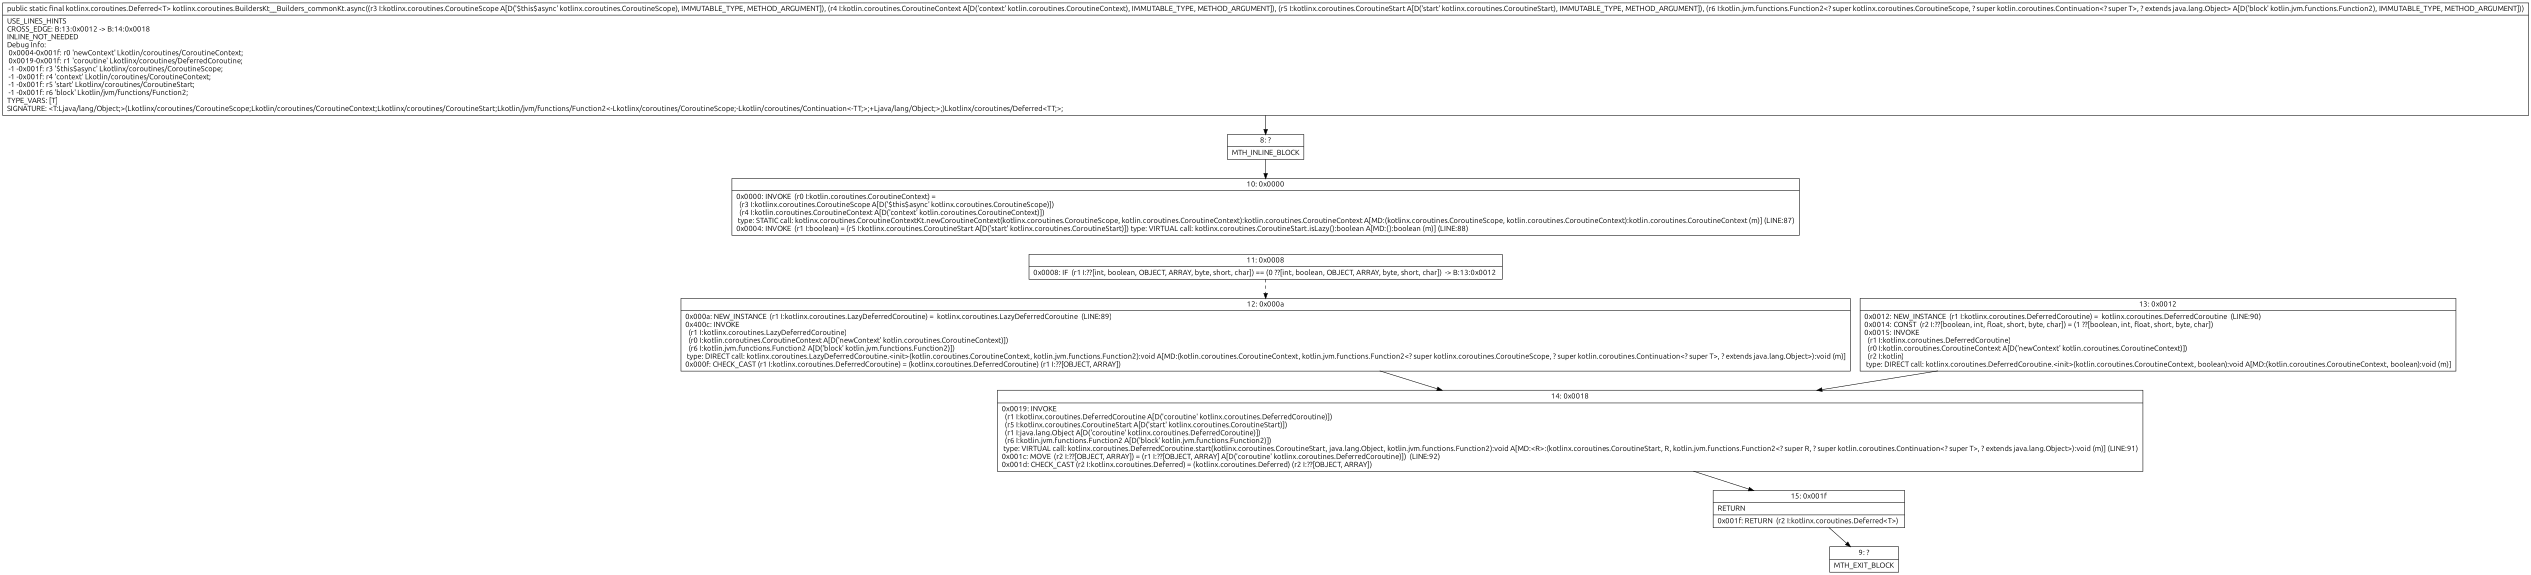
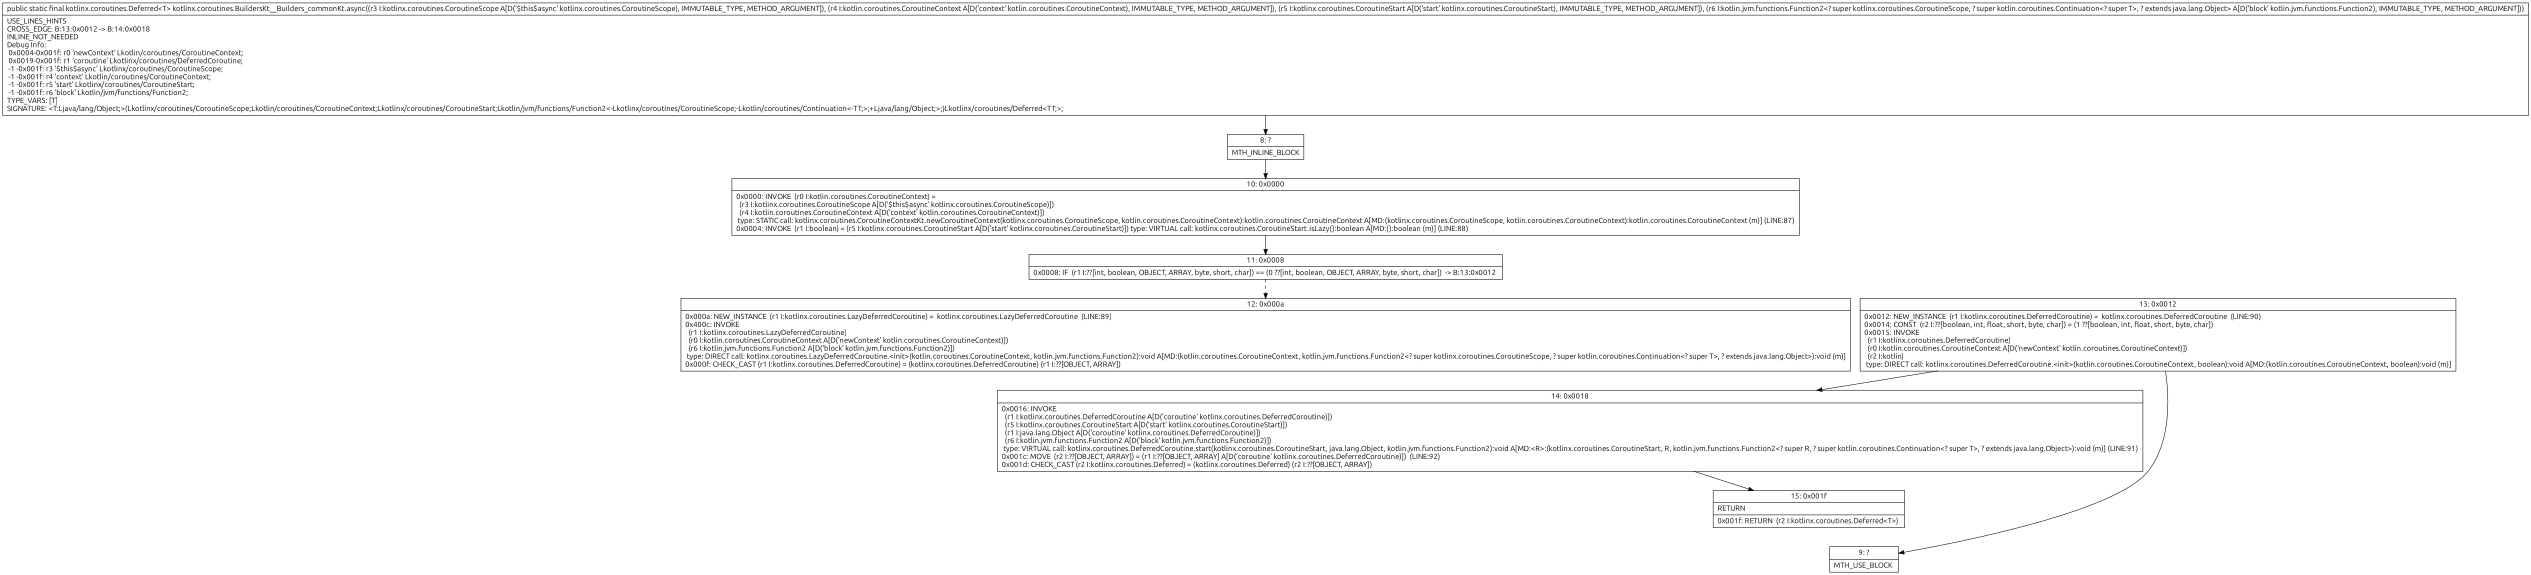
edge "10: 0x0000" -> "11: 0x0008": added
edge "12: 0x000a" -> "14: 0x0018": removed
node "14: 0x0018": text "0x0019: INVOKE" -> "0x0016: INVOKE"
edge "15: 0x001f" -> "9: ?": now "13: 0x0012" -> "9: ?"
node "9: ?": text "MTH_EXIT_BLOCK" -> "MTH_USE_BLOCK"
